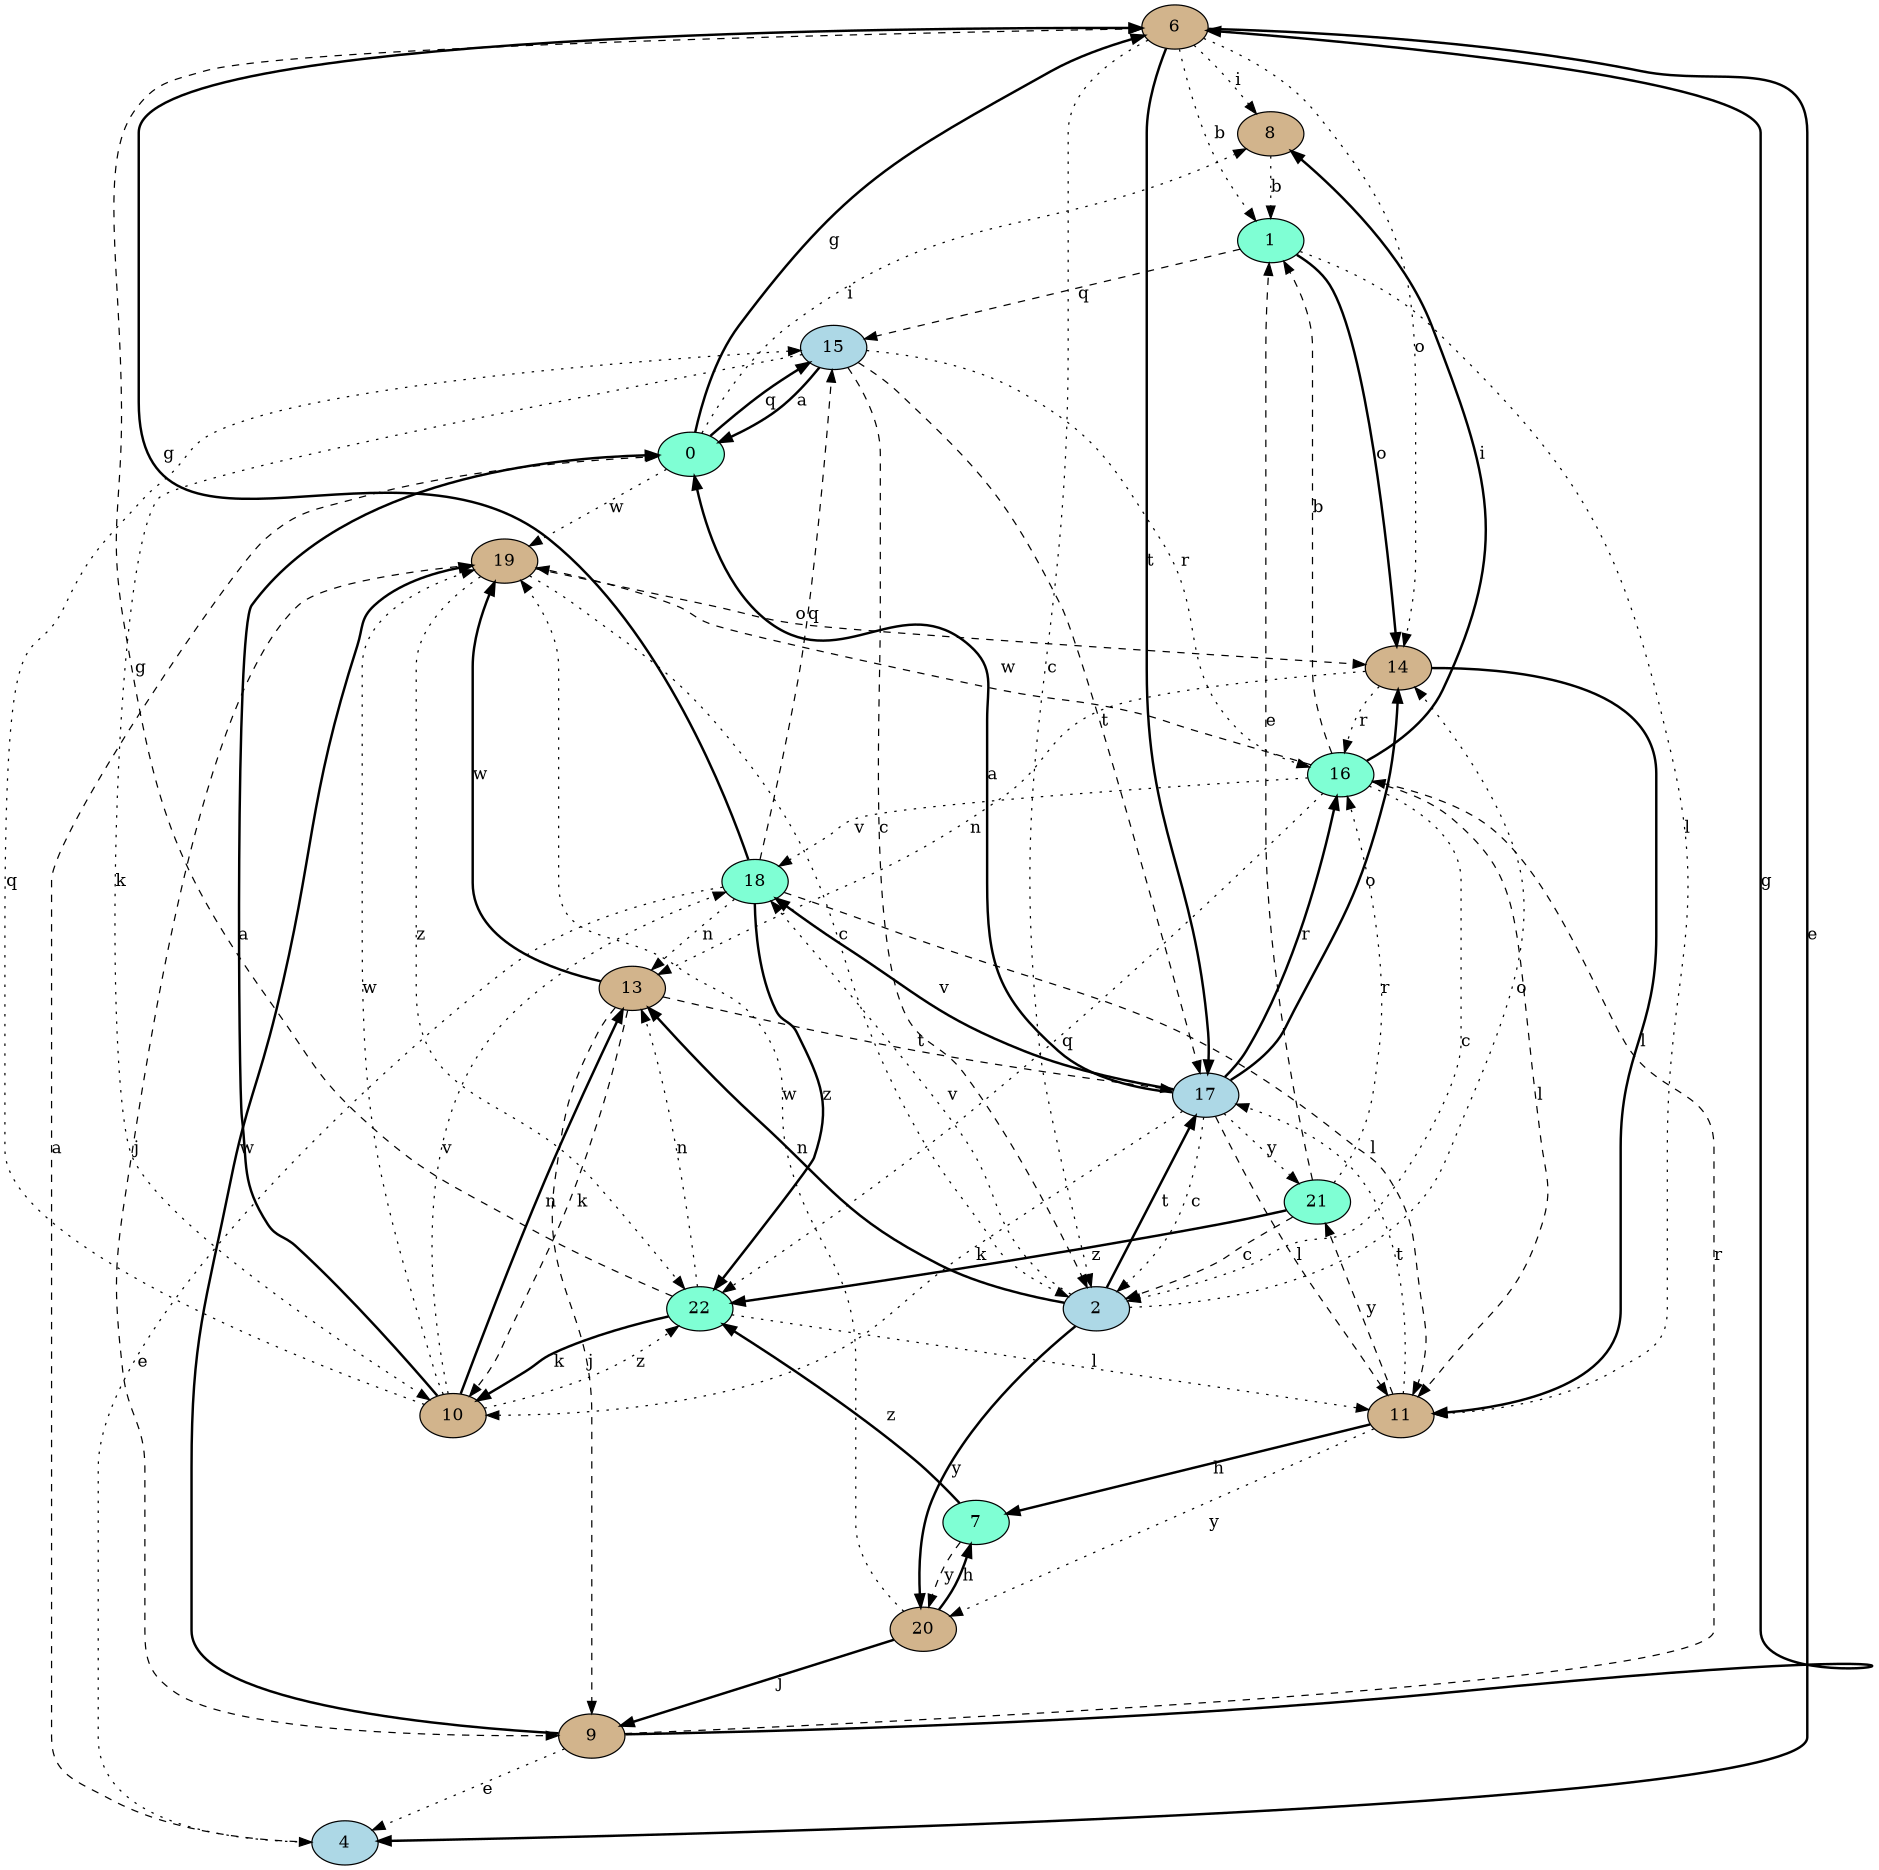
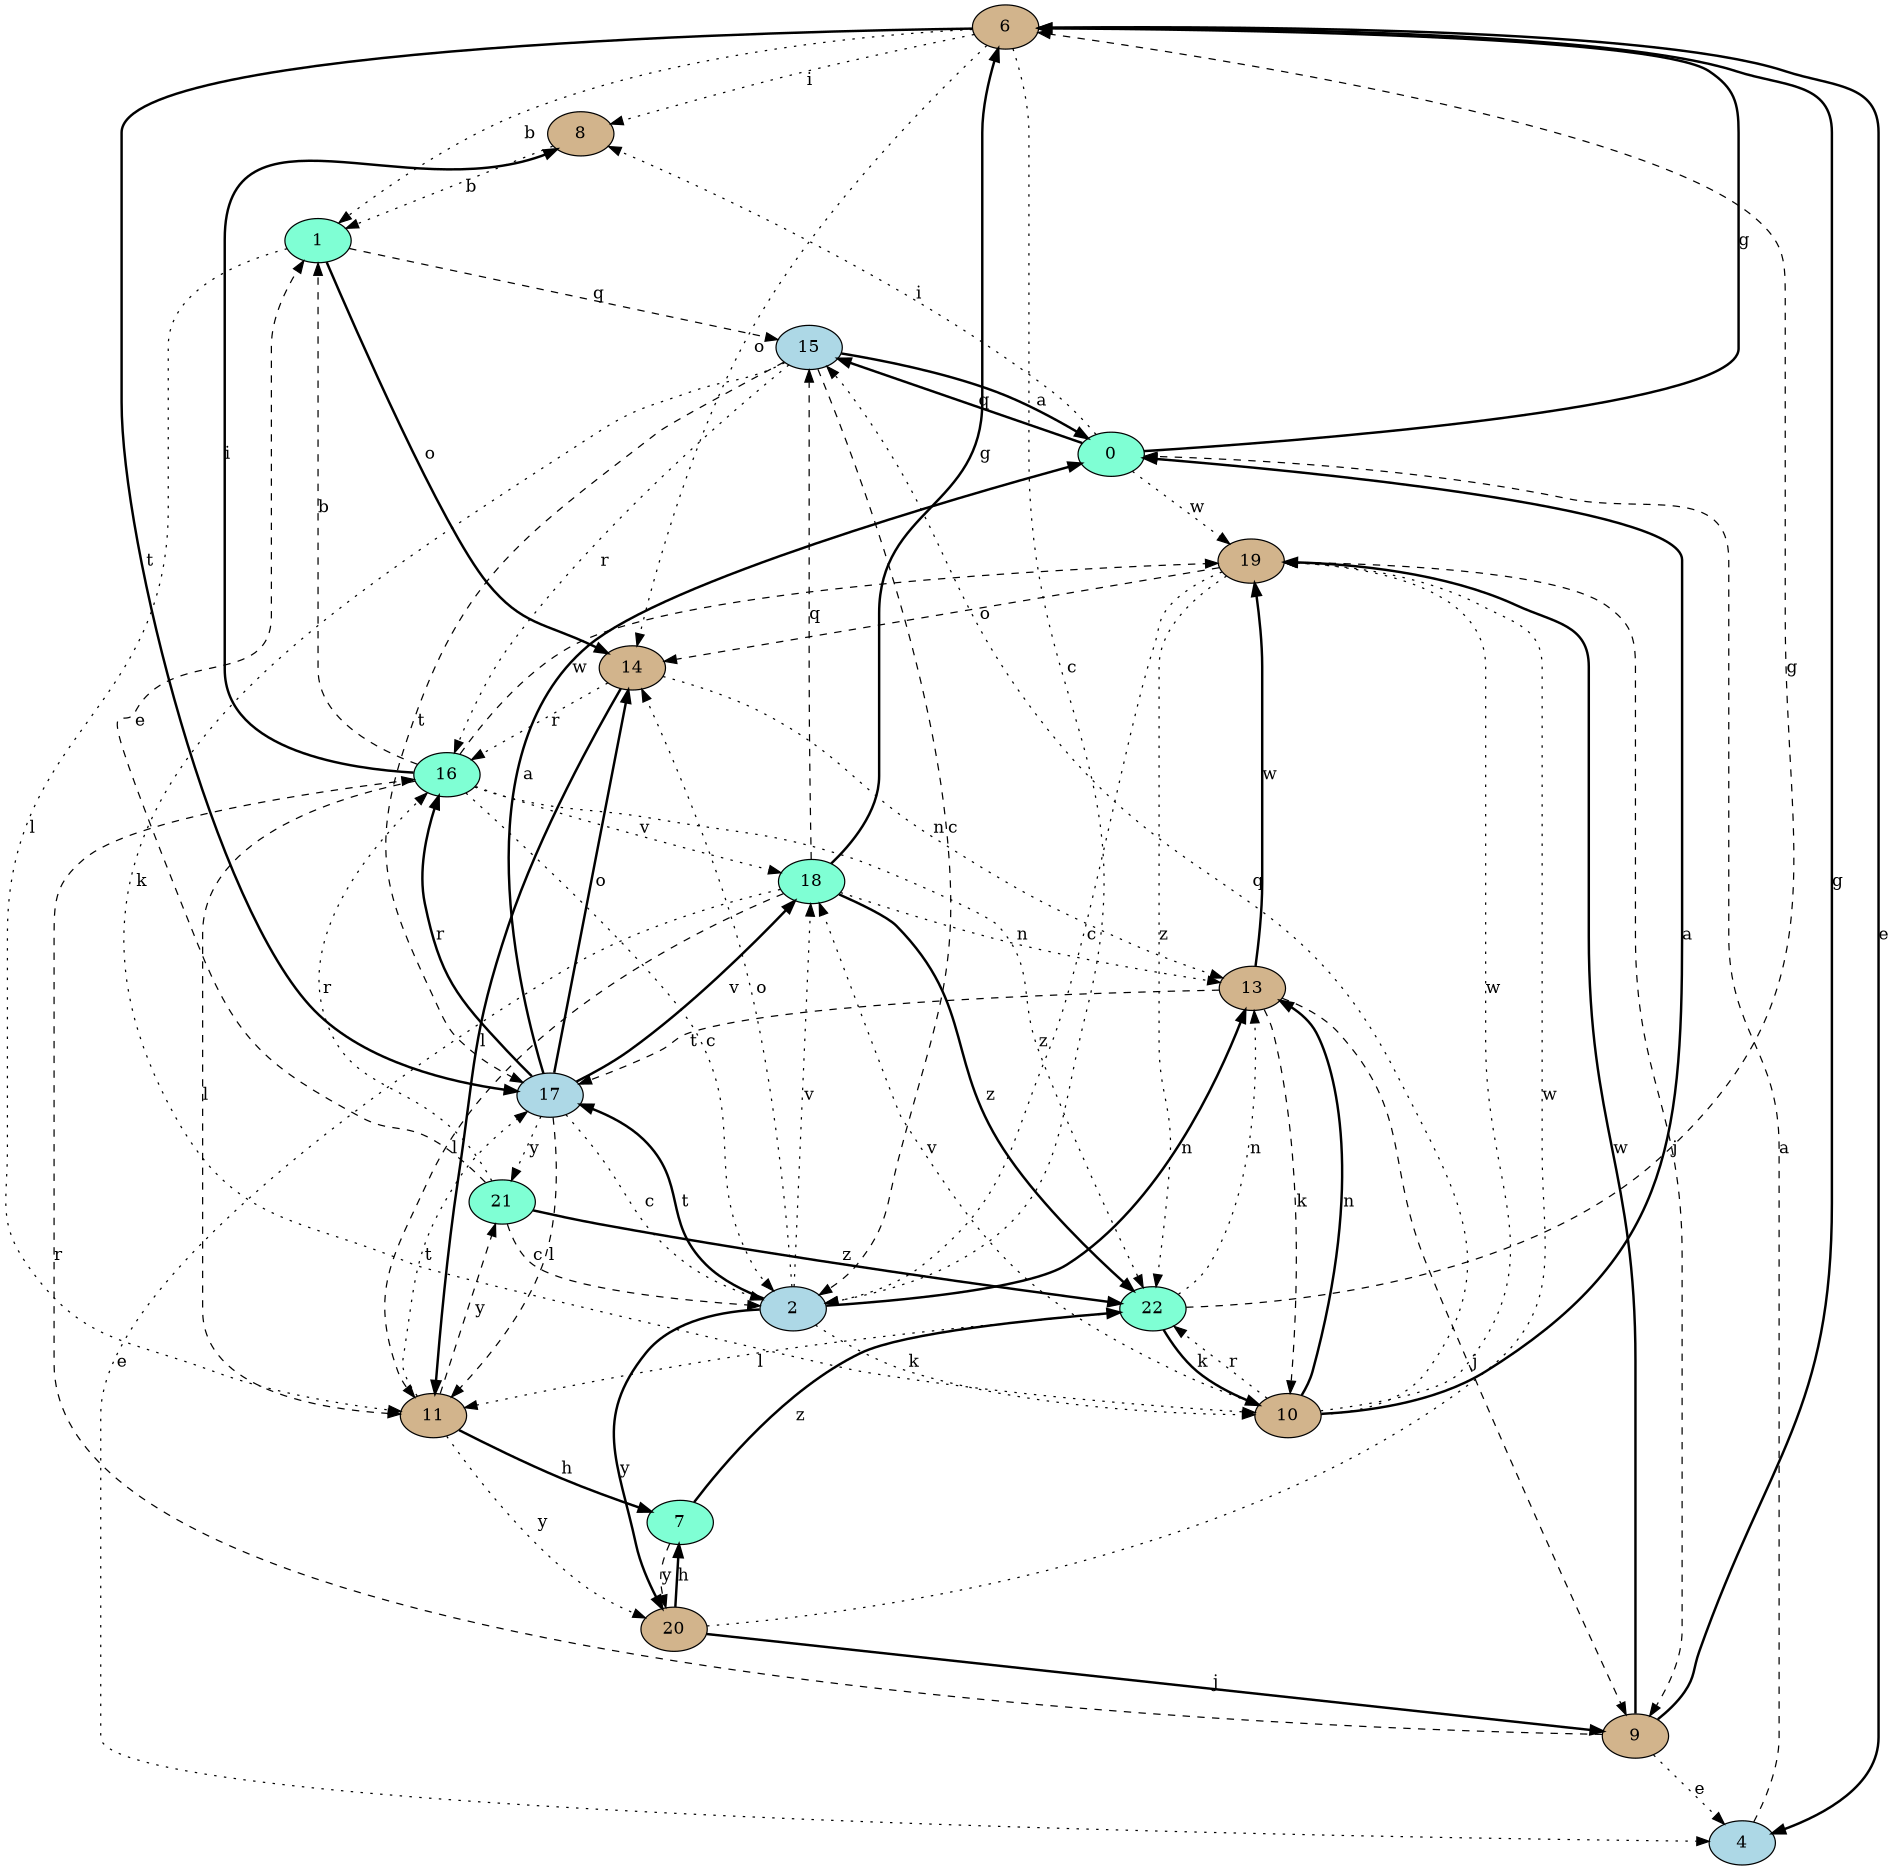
edge "16" -> "22": label "q" -> "z"
edge "17" -> "10": now "2" -> "10"
edge "10" -> "22": label "z" -> "r"
